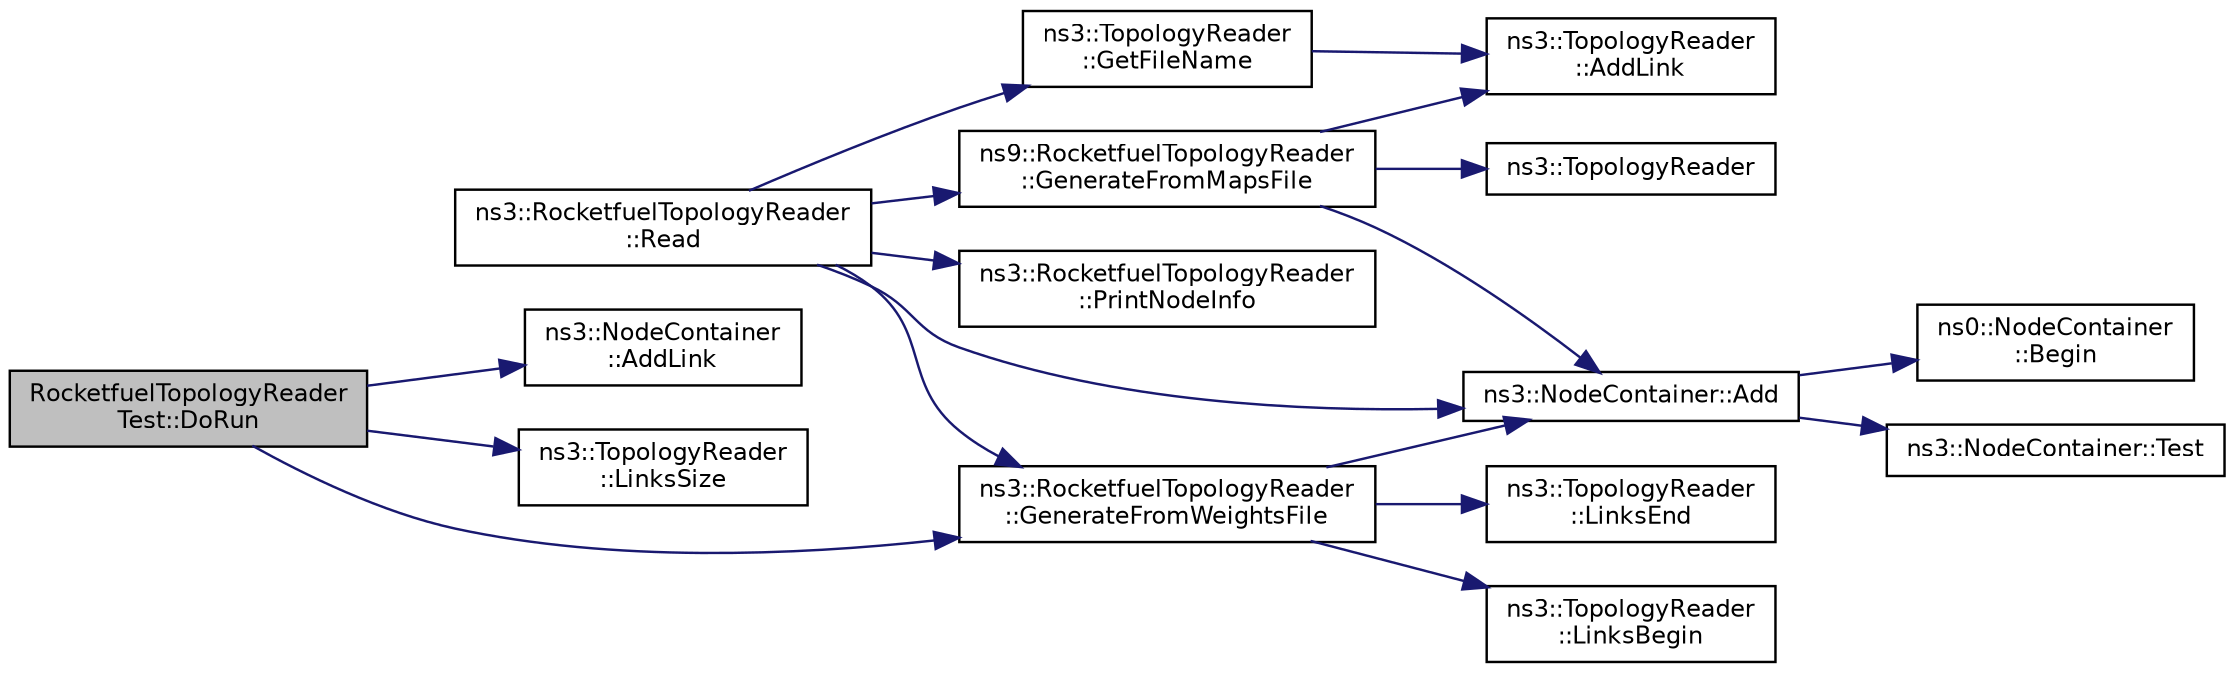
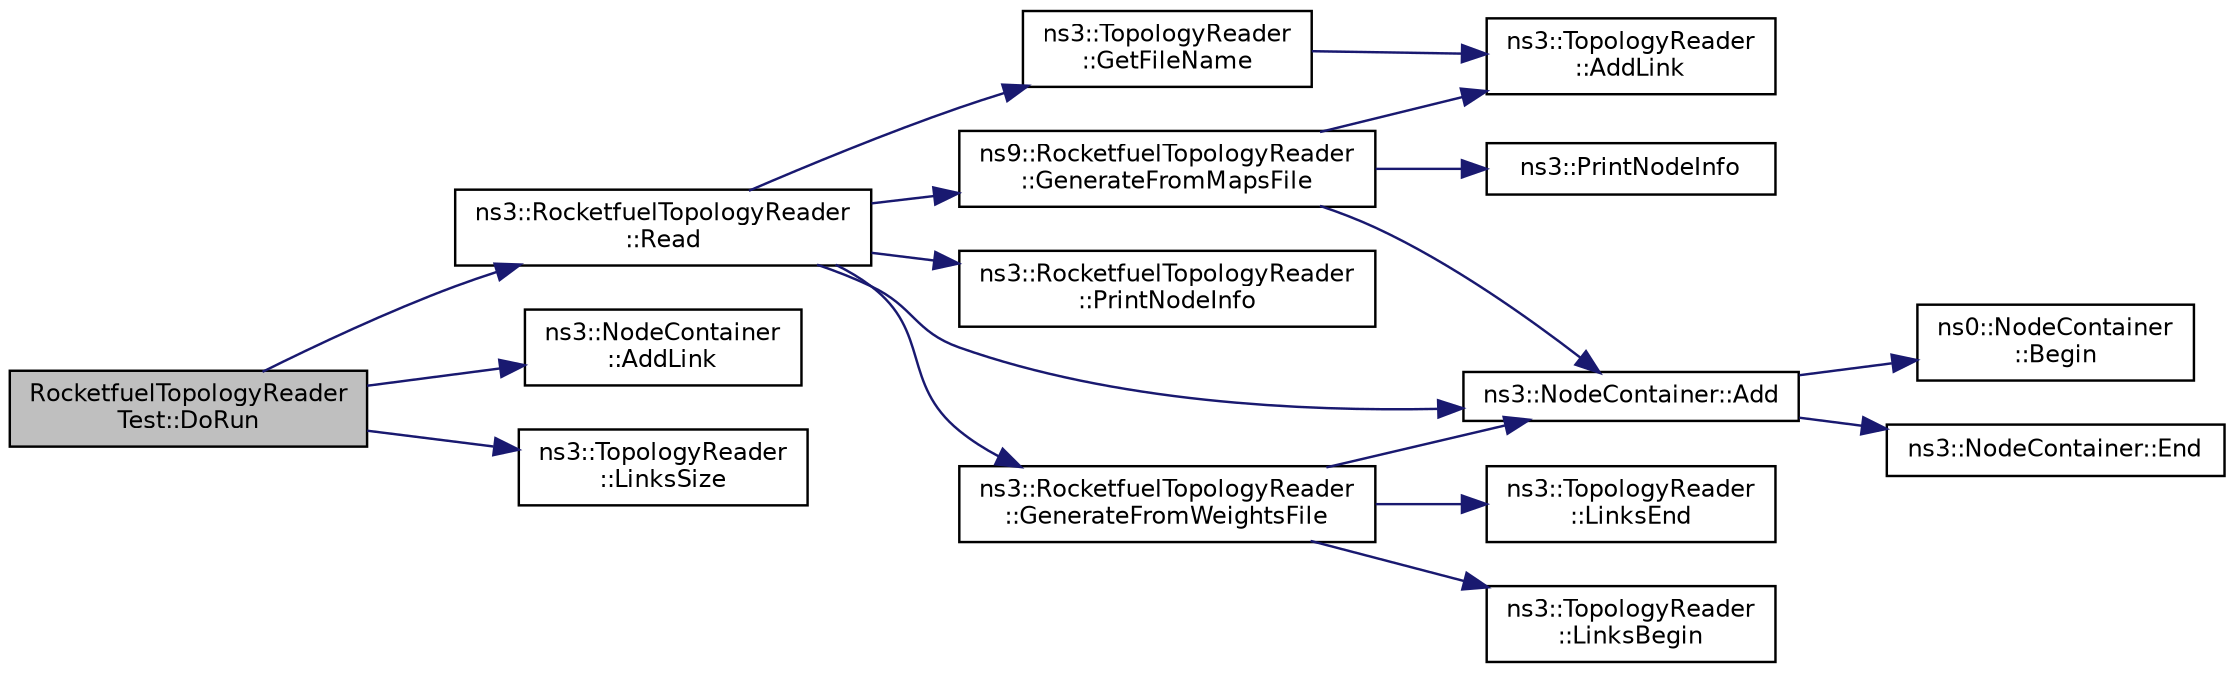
node "ns3::TopologyReader": label "ns3::TopologyReader" -> "ns3::PrintNodeInfo"
node "ns3::NodeContainer::Test": label "ns3::NodeContainer::Test" -> "ns3::NodeContainer::End"
edge "RocketfuelTopologyReader Test::DoRun" -> "ns3::RocketfuelTopologyReader ::GenerateFromWeightsFile": now "RocketfuelTopologyReader Test::DoRun" -> "ns3::RocketfuelTopologyReader ::Read"
